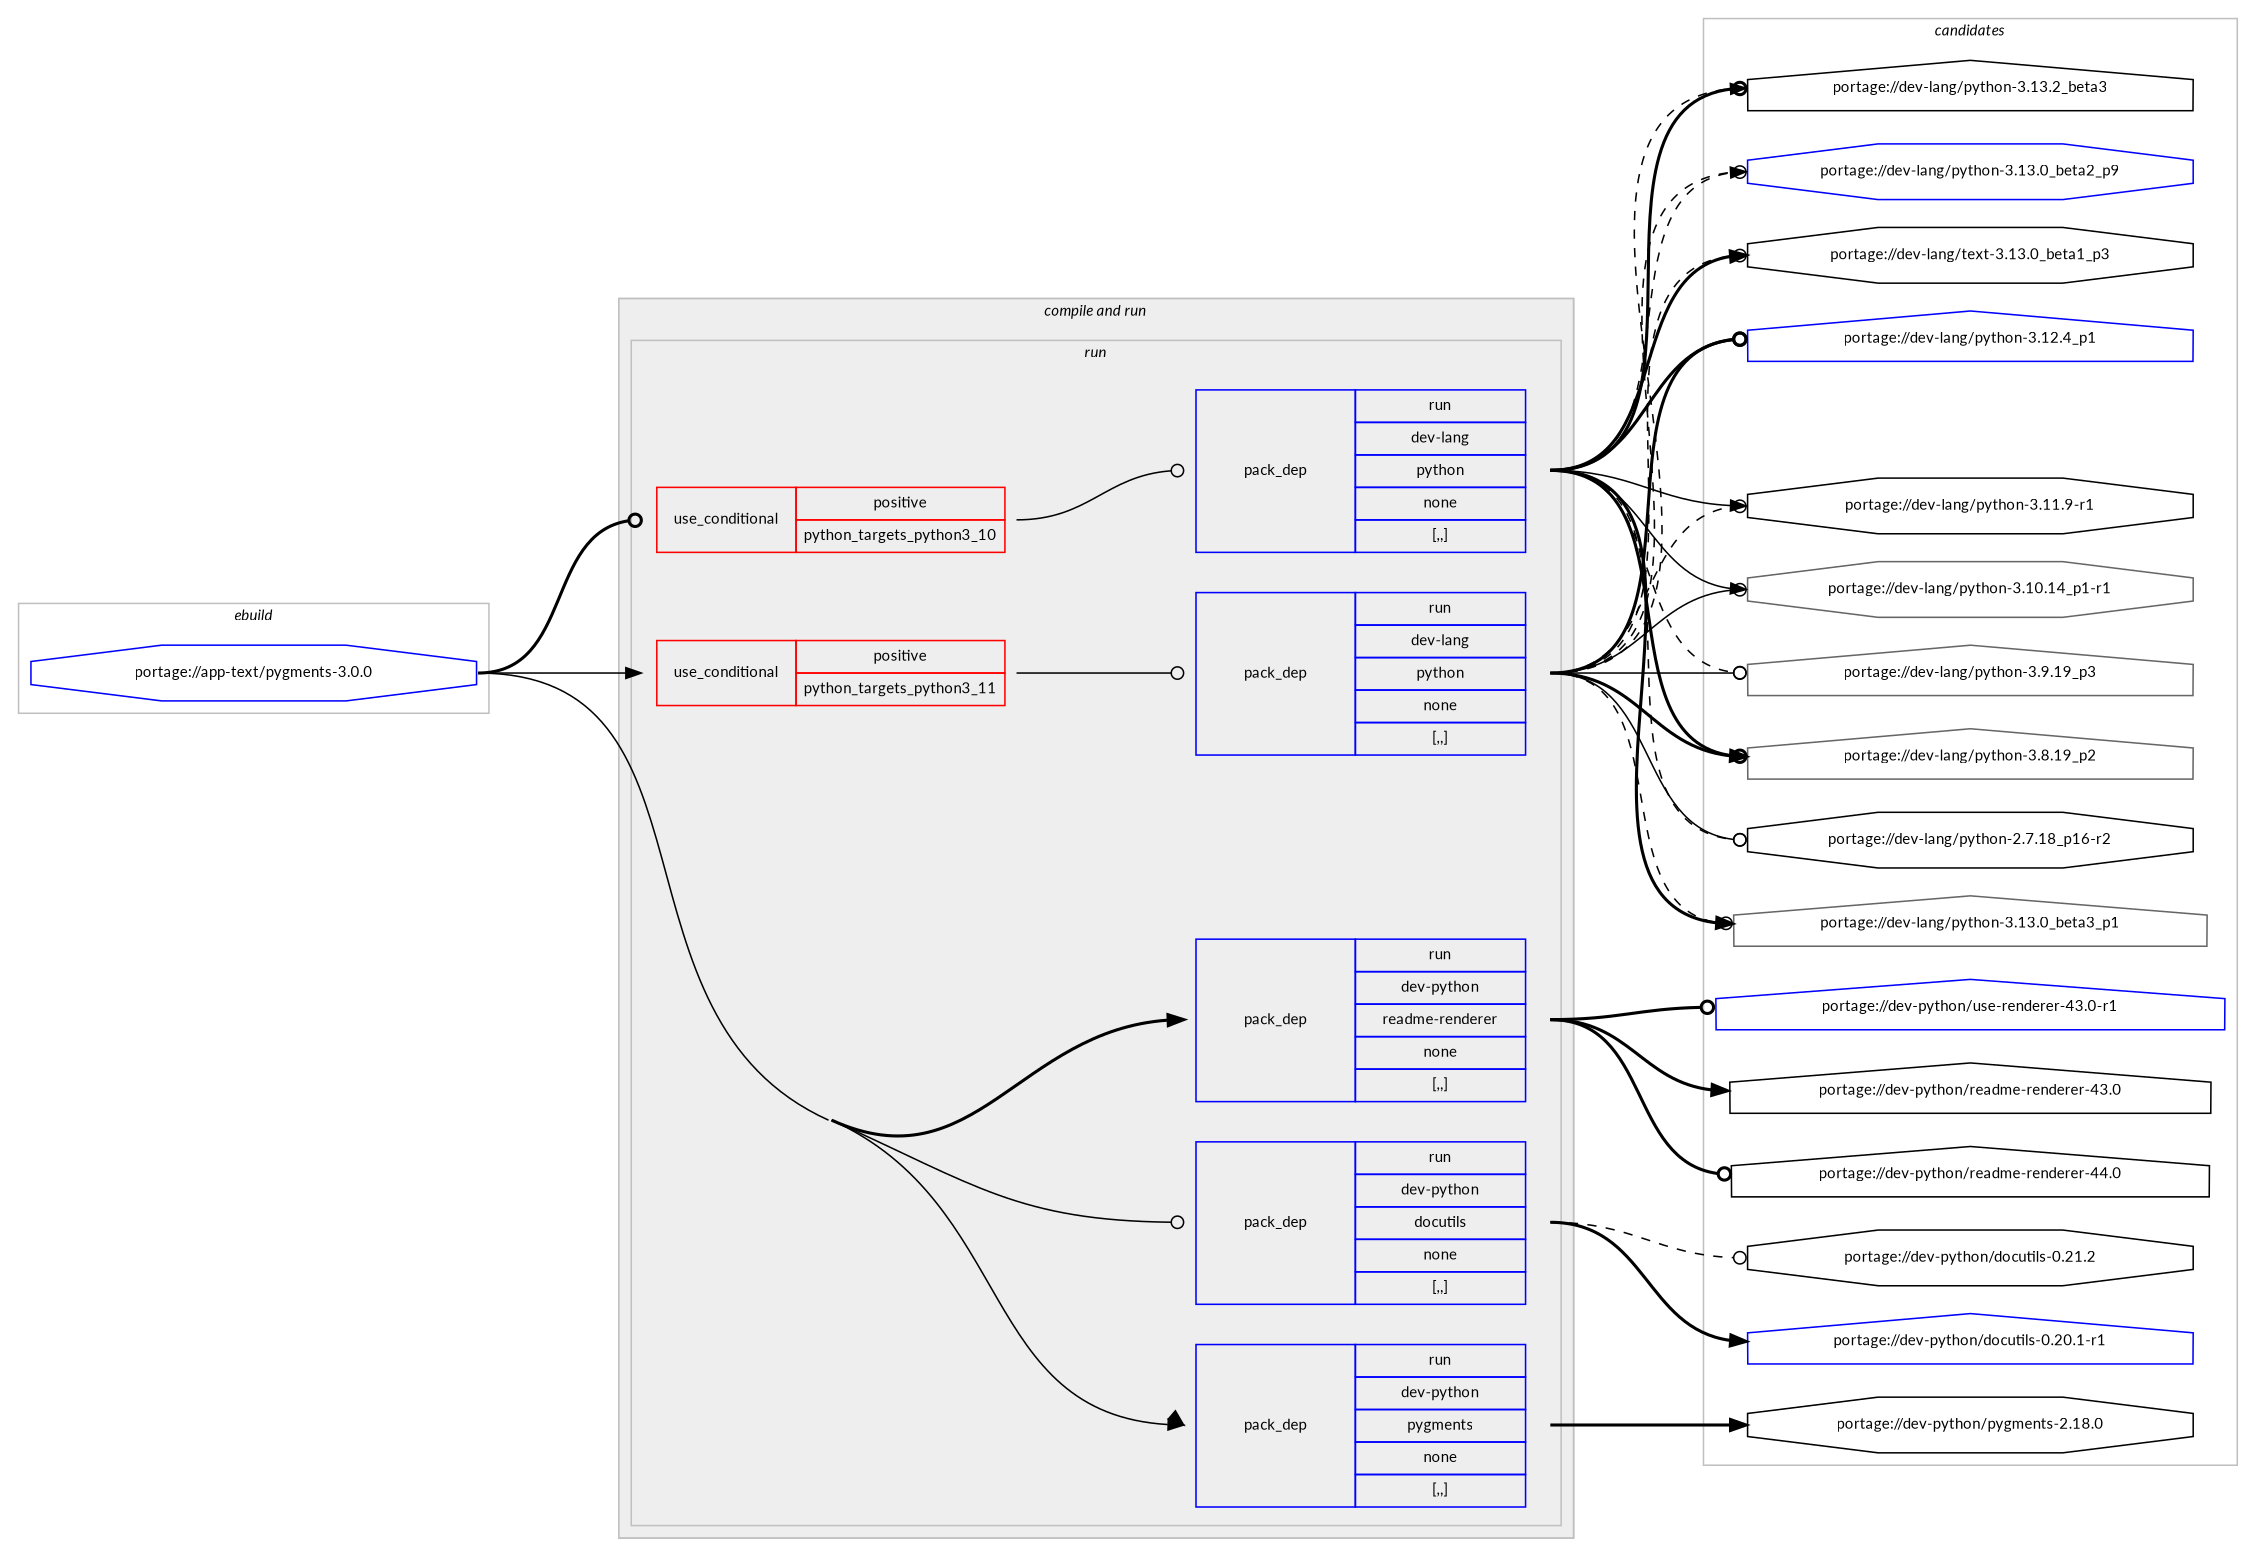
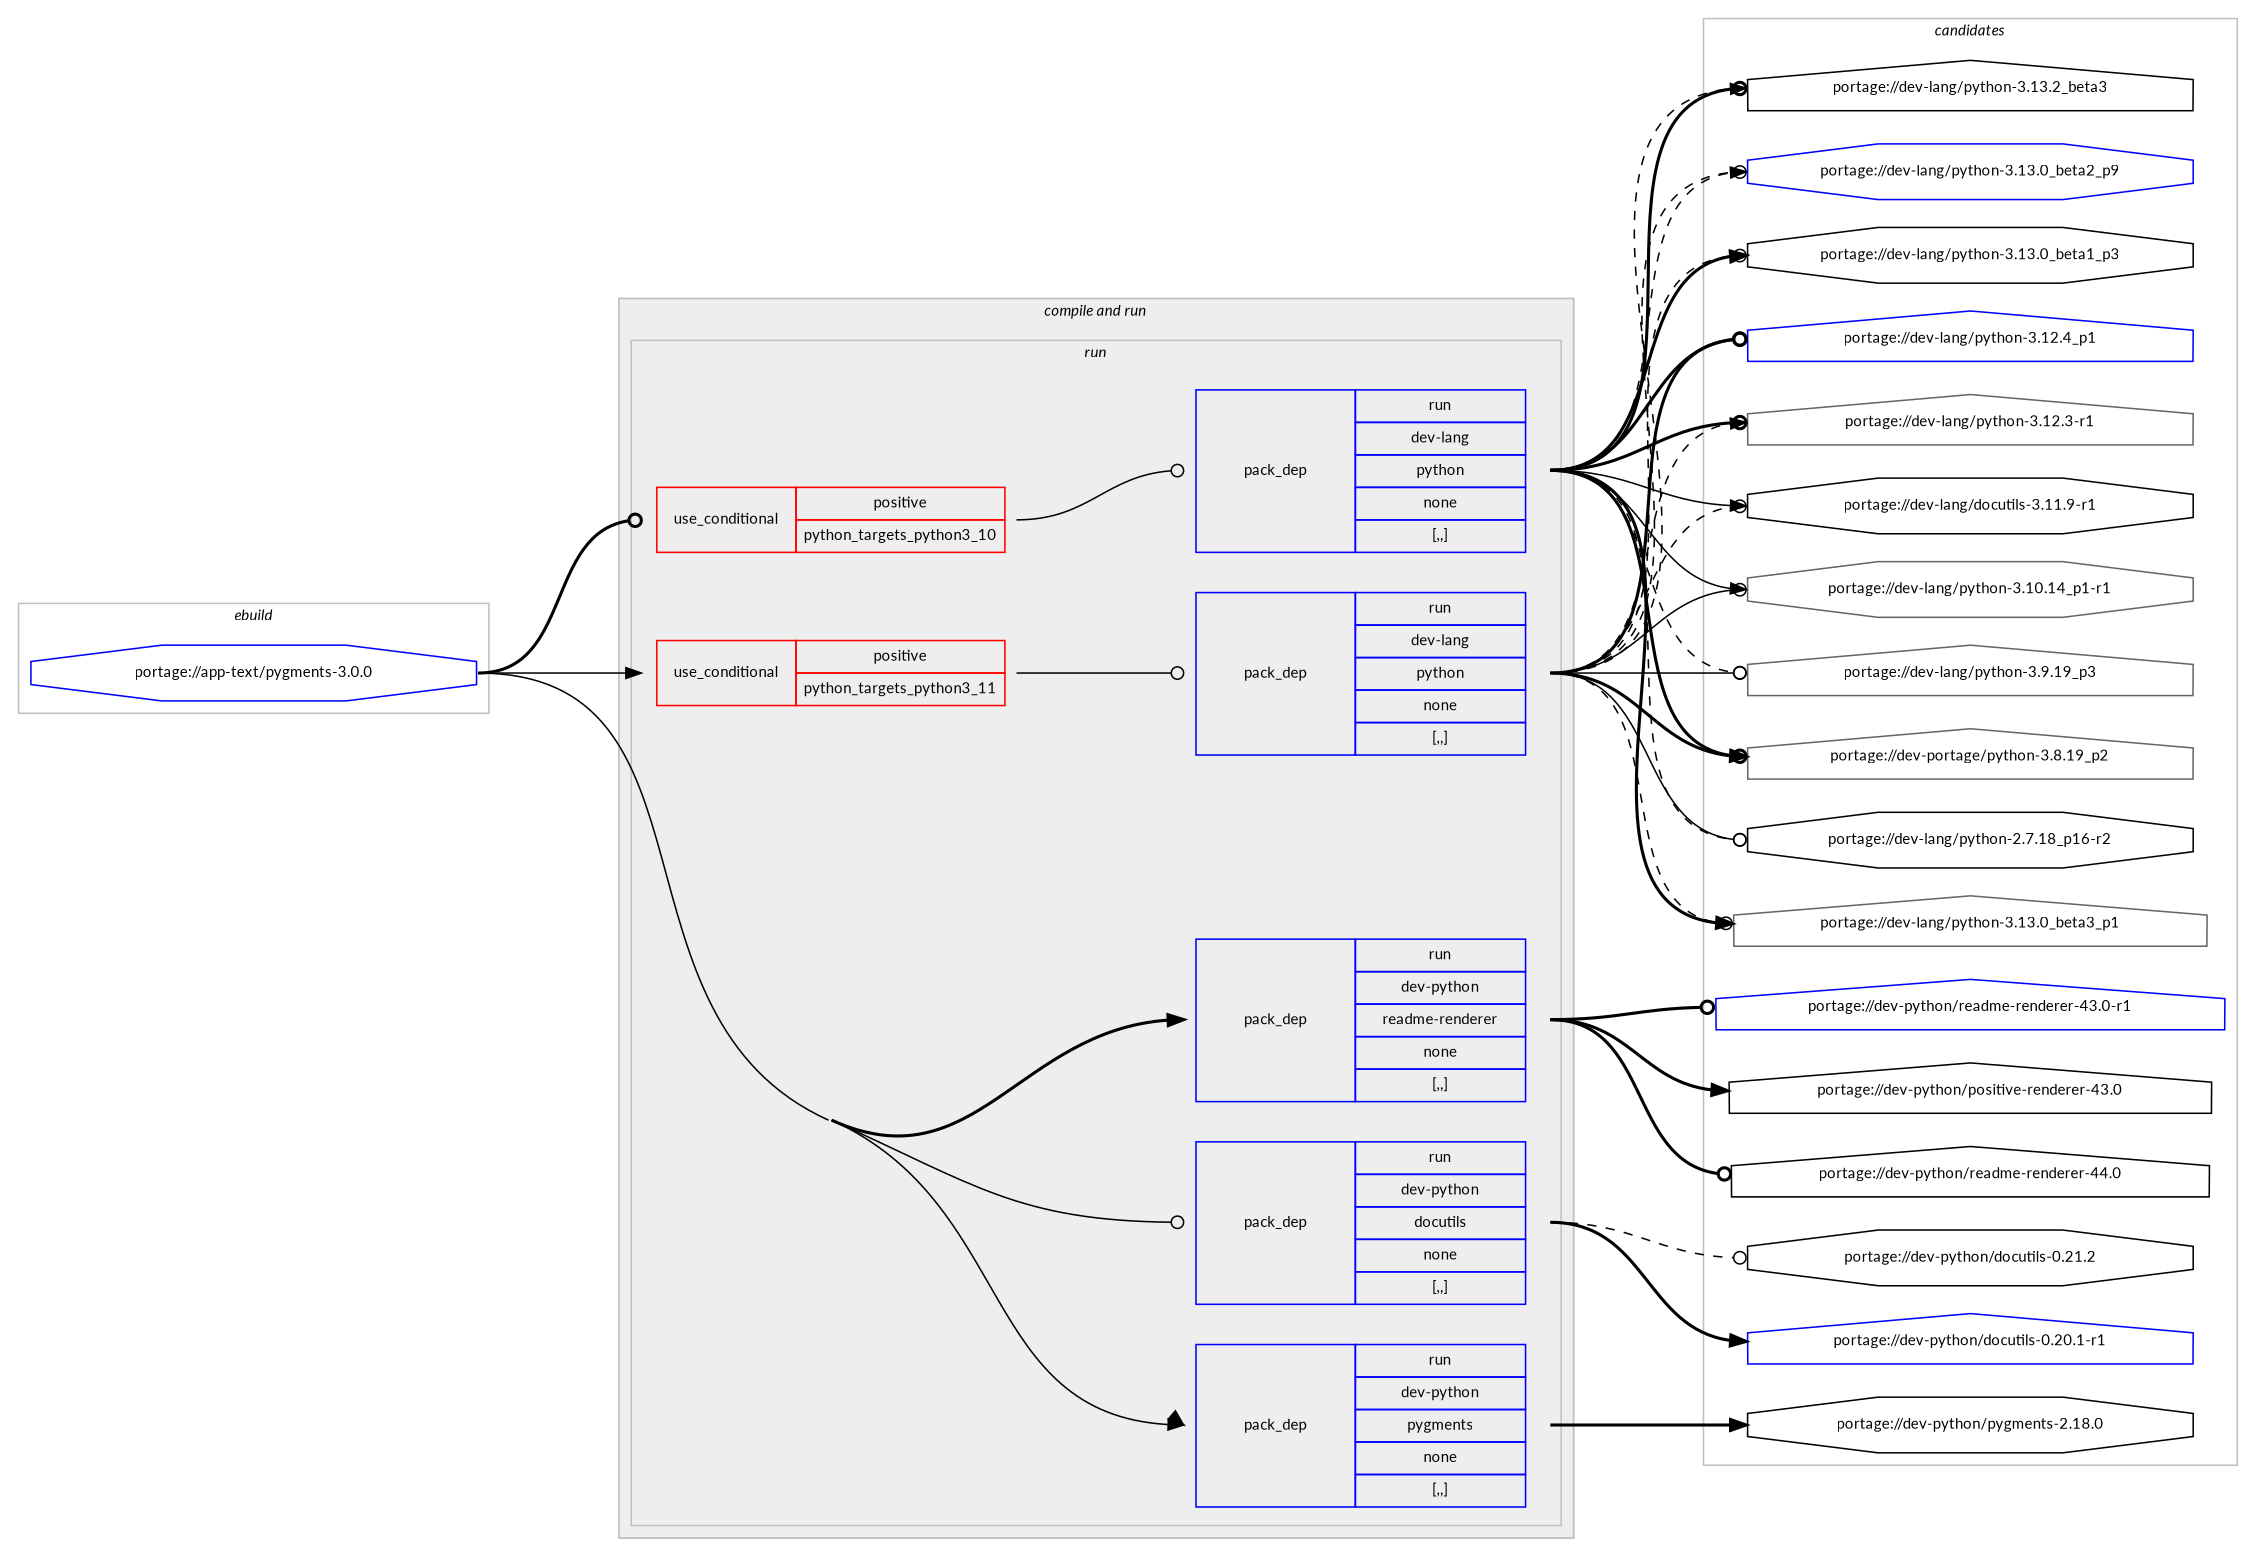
node "portage://dev-lang/text-3.13.0_beta1_p3": label "portage://dev-lang/text-3.13.0_beta1_p3" -> "portage://dev-lang/python-3.13.0_beta1_p3"
node "portage://dev-lang/python-3.12.3-r1": added
node "portage://dev-lang/python-3.11.9-r1": label "portage://dev-lang/python-3.11.9-r1" -> "portage://dev-lang/docutils-3.11.9-r1"
node "portage://dev-lang/python-3.8.19_p2": label "portage://dev-lang/python-3.8.19_p2" -> "portage://dev-portage/python-3.8.19_p2"
node "portage://dev-python/use-renderer-43.0-r1": label "portage://dev-python/use-renderer-43.0-r1" -> "portage://dev-python/readme-renderer-43.0-r1"
node "portage://dev-python/readme-renderer-43.0": label "portage://dev-python/readme-renderer-43.0" -> "portage://dev-python/positive-renderer-43.0"
